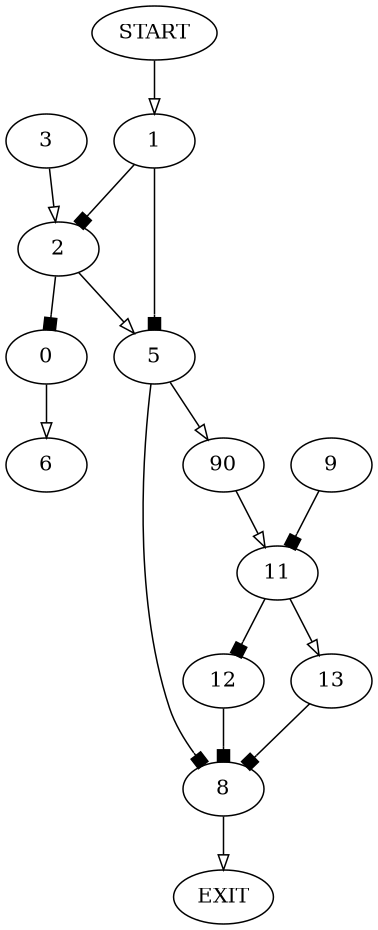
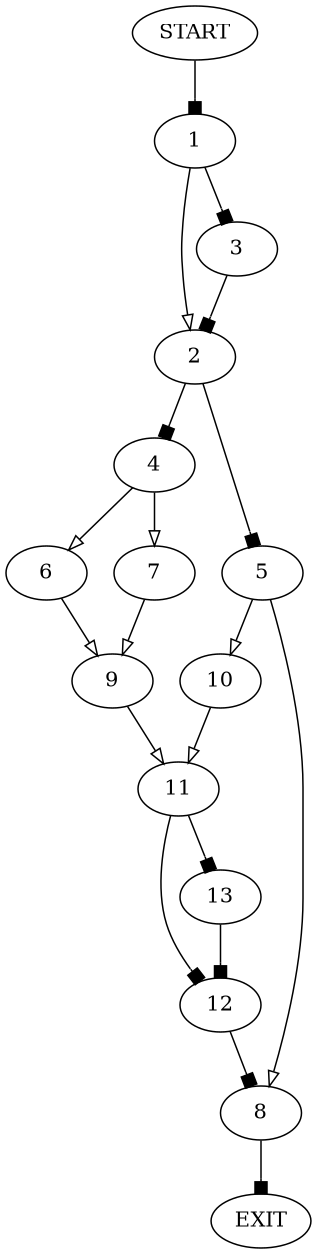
edge "START" -> "1": arrowhead onormal -> box
edge "3" -> "2": arrowhead onormal -> box
edge "1" -> "2": arrowhead box -> onormal
edge "1" -> "5": now "1" -> "3"
edge "2" -> "5": arrowhead onormal -> box
node "0": label "0" -> "4"
node "90": label "90" -> "10"
edge "9" -> "11": arrowhead box -> onormal
edge "5" -> "8": arrowhead box -> onormal
node "7": added
edge "11" -> "13": arrowhead onormal -> box
edge "6" -> "9": added
edge "13" -> "8": now "13" -> "12"
edge "8" -> "EXIT": arrowhead onormal -> box
